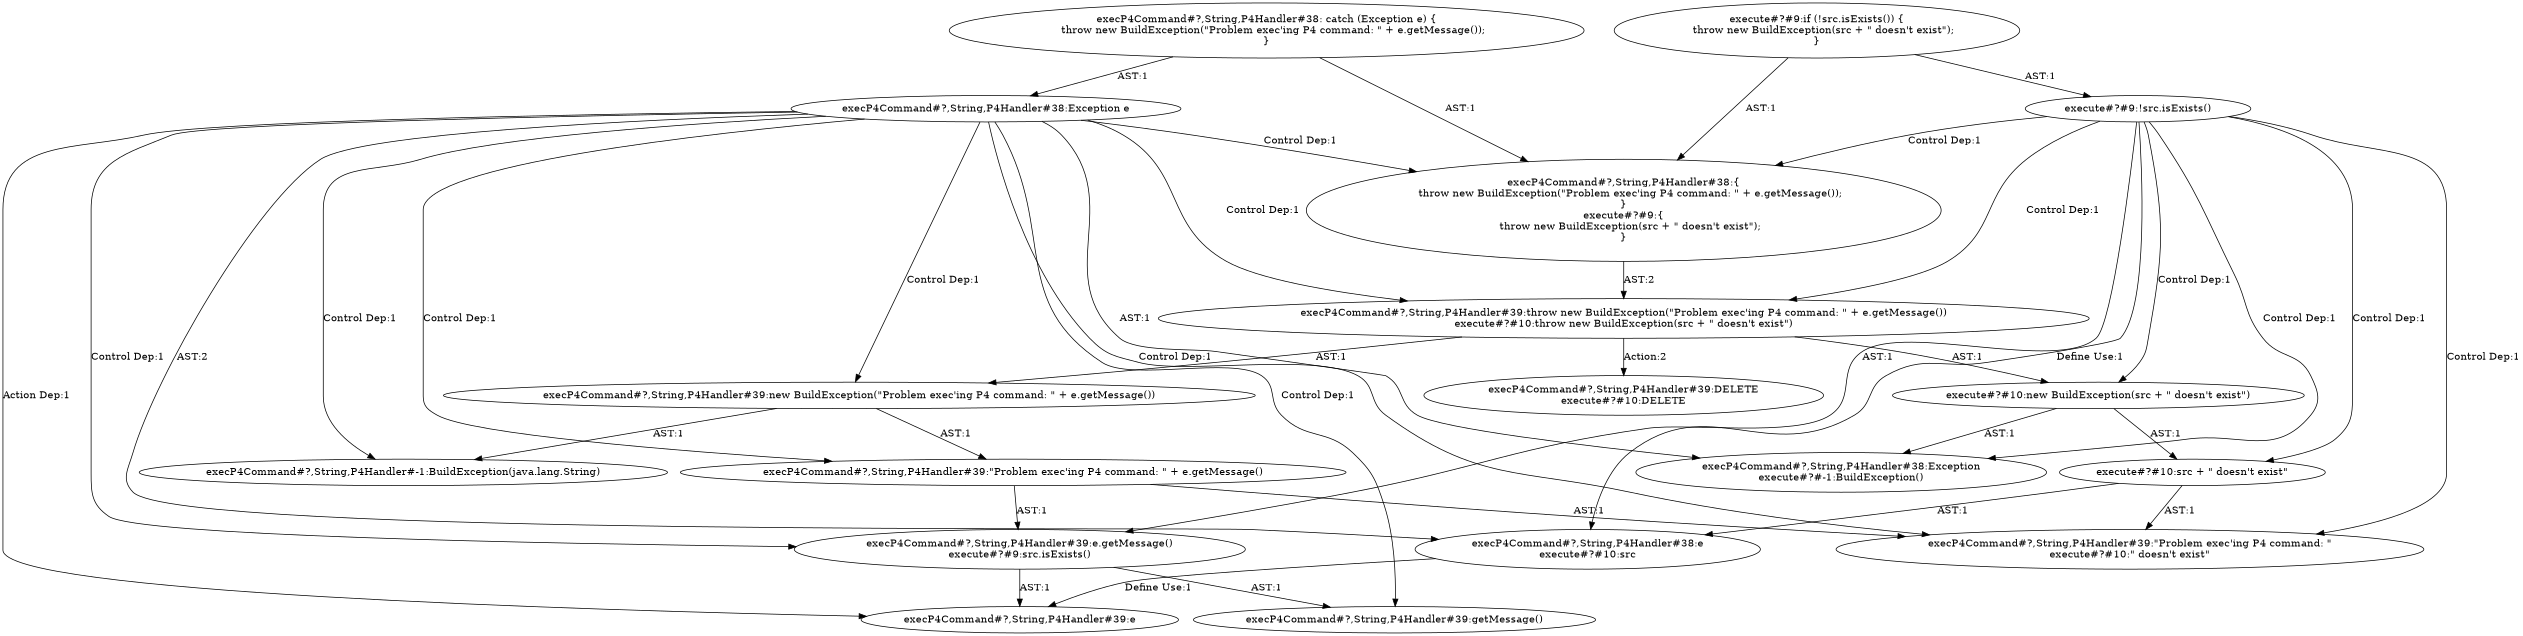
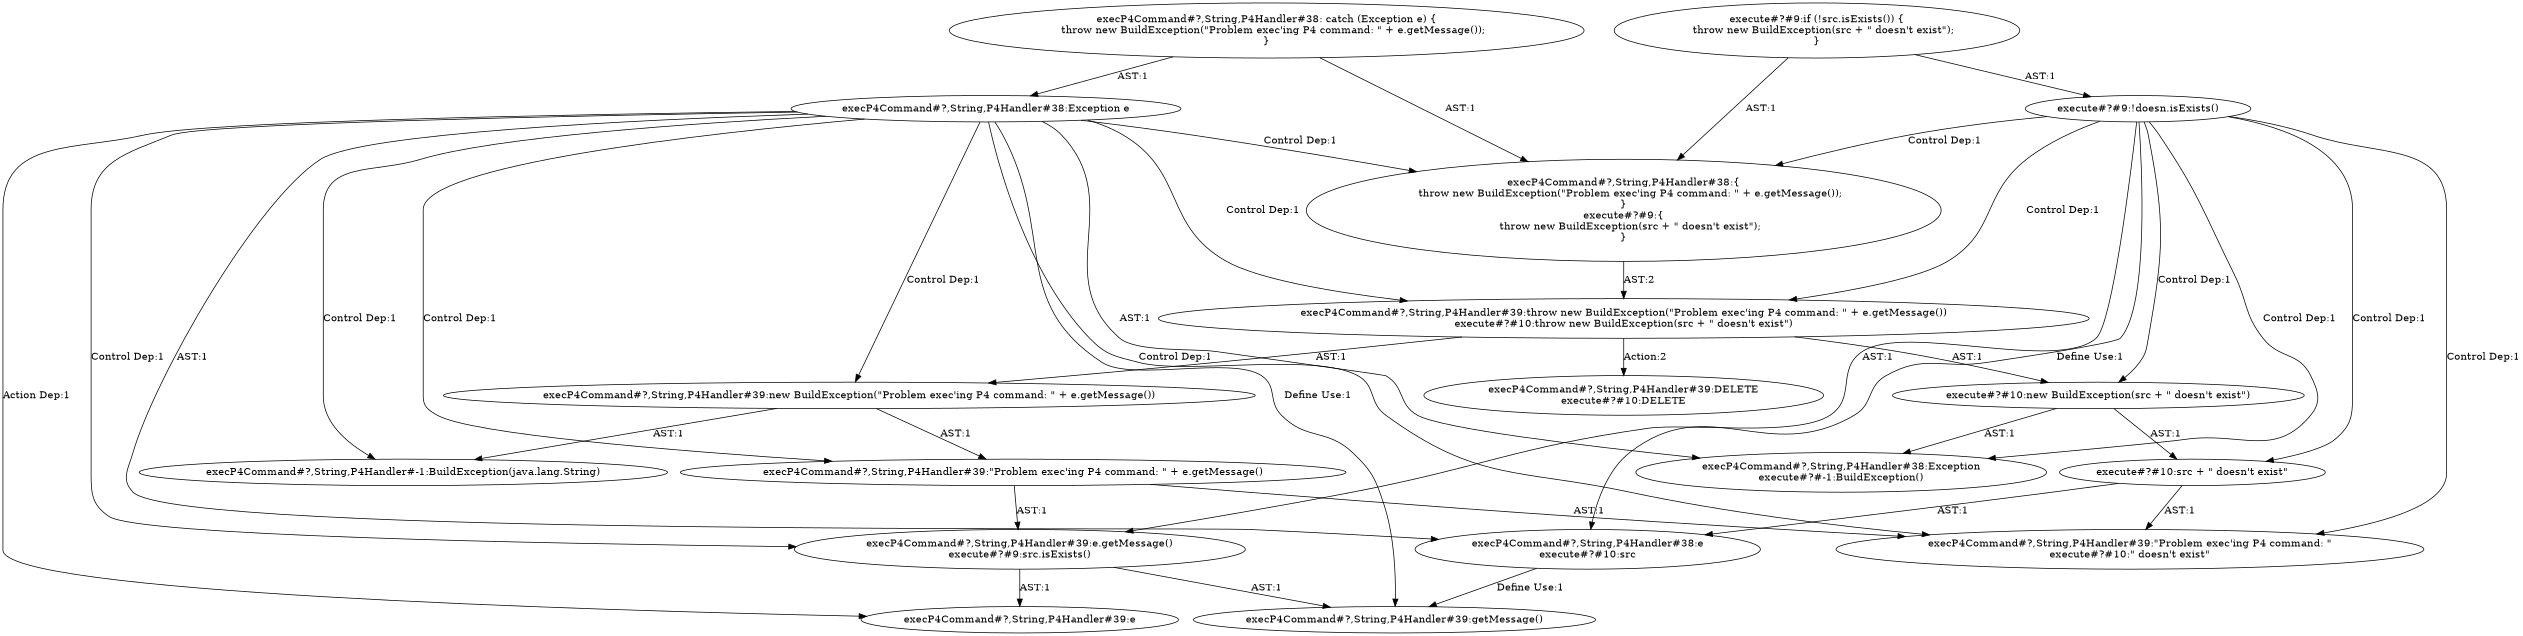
node "execute#?#9:!src.isExists()": label "execute#?#9:!src.isExists()" -> "execute#?#9:!doesn.isExists()"
edge "execP4Command#?,String,P4Handler#38:Exception e" -> "execP4Command#?,String,P4Handler#38:e execute#?#10:src": label "AST:2" -> "AST:1"
edge "execP4Command#?,String,P4Handler#38:Exception e" -> "execP4Command#?,String,P4Handler#39:getMessage()": label "Control Dep:1" -> "Define Use:1"
edge "execP4Command#?,String,P4Handler#38:e execute#?#10:src" -> "execP4Command#?,String,P4Handler#39:e": now "execP4Command#?,String,P4Handler#38:e execute#?#10:src" -> "execP4Command#?,String,P4Handler#39:getMessage()"
